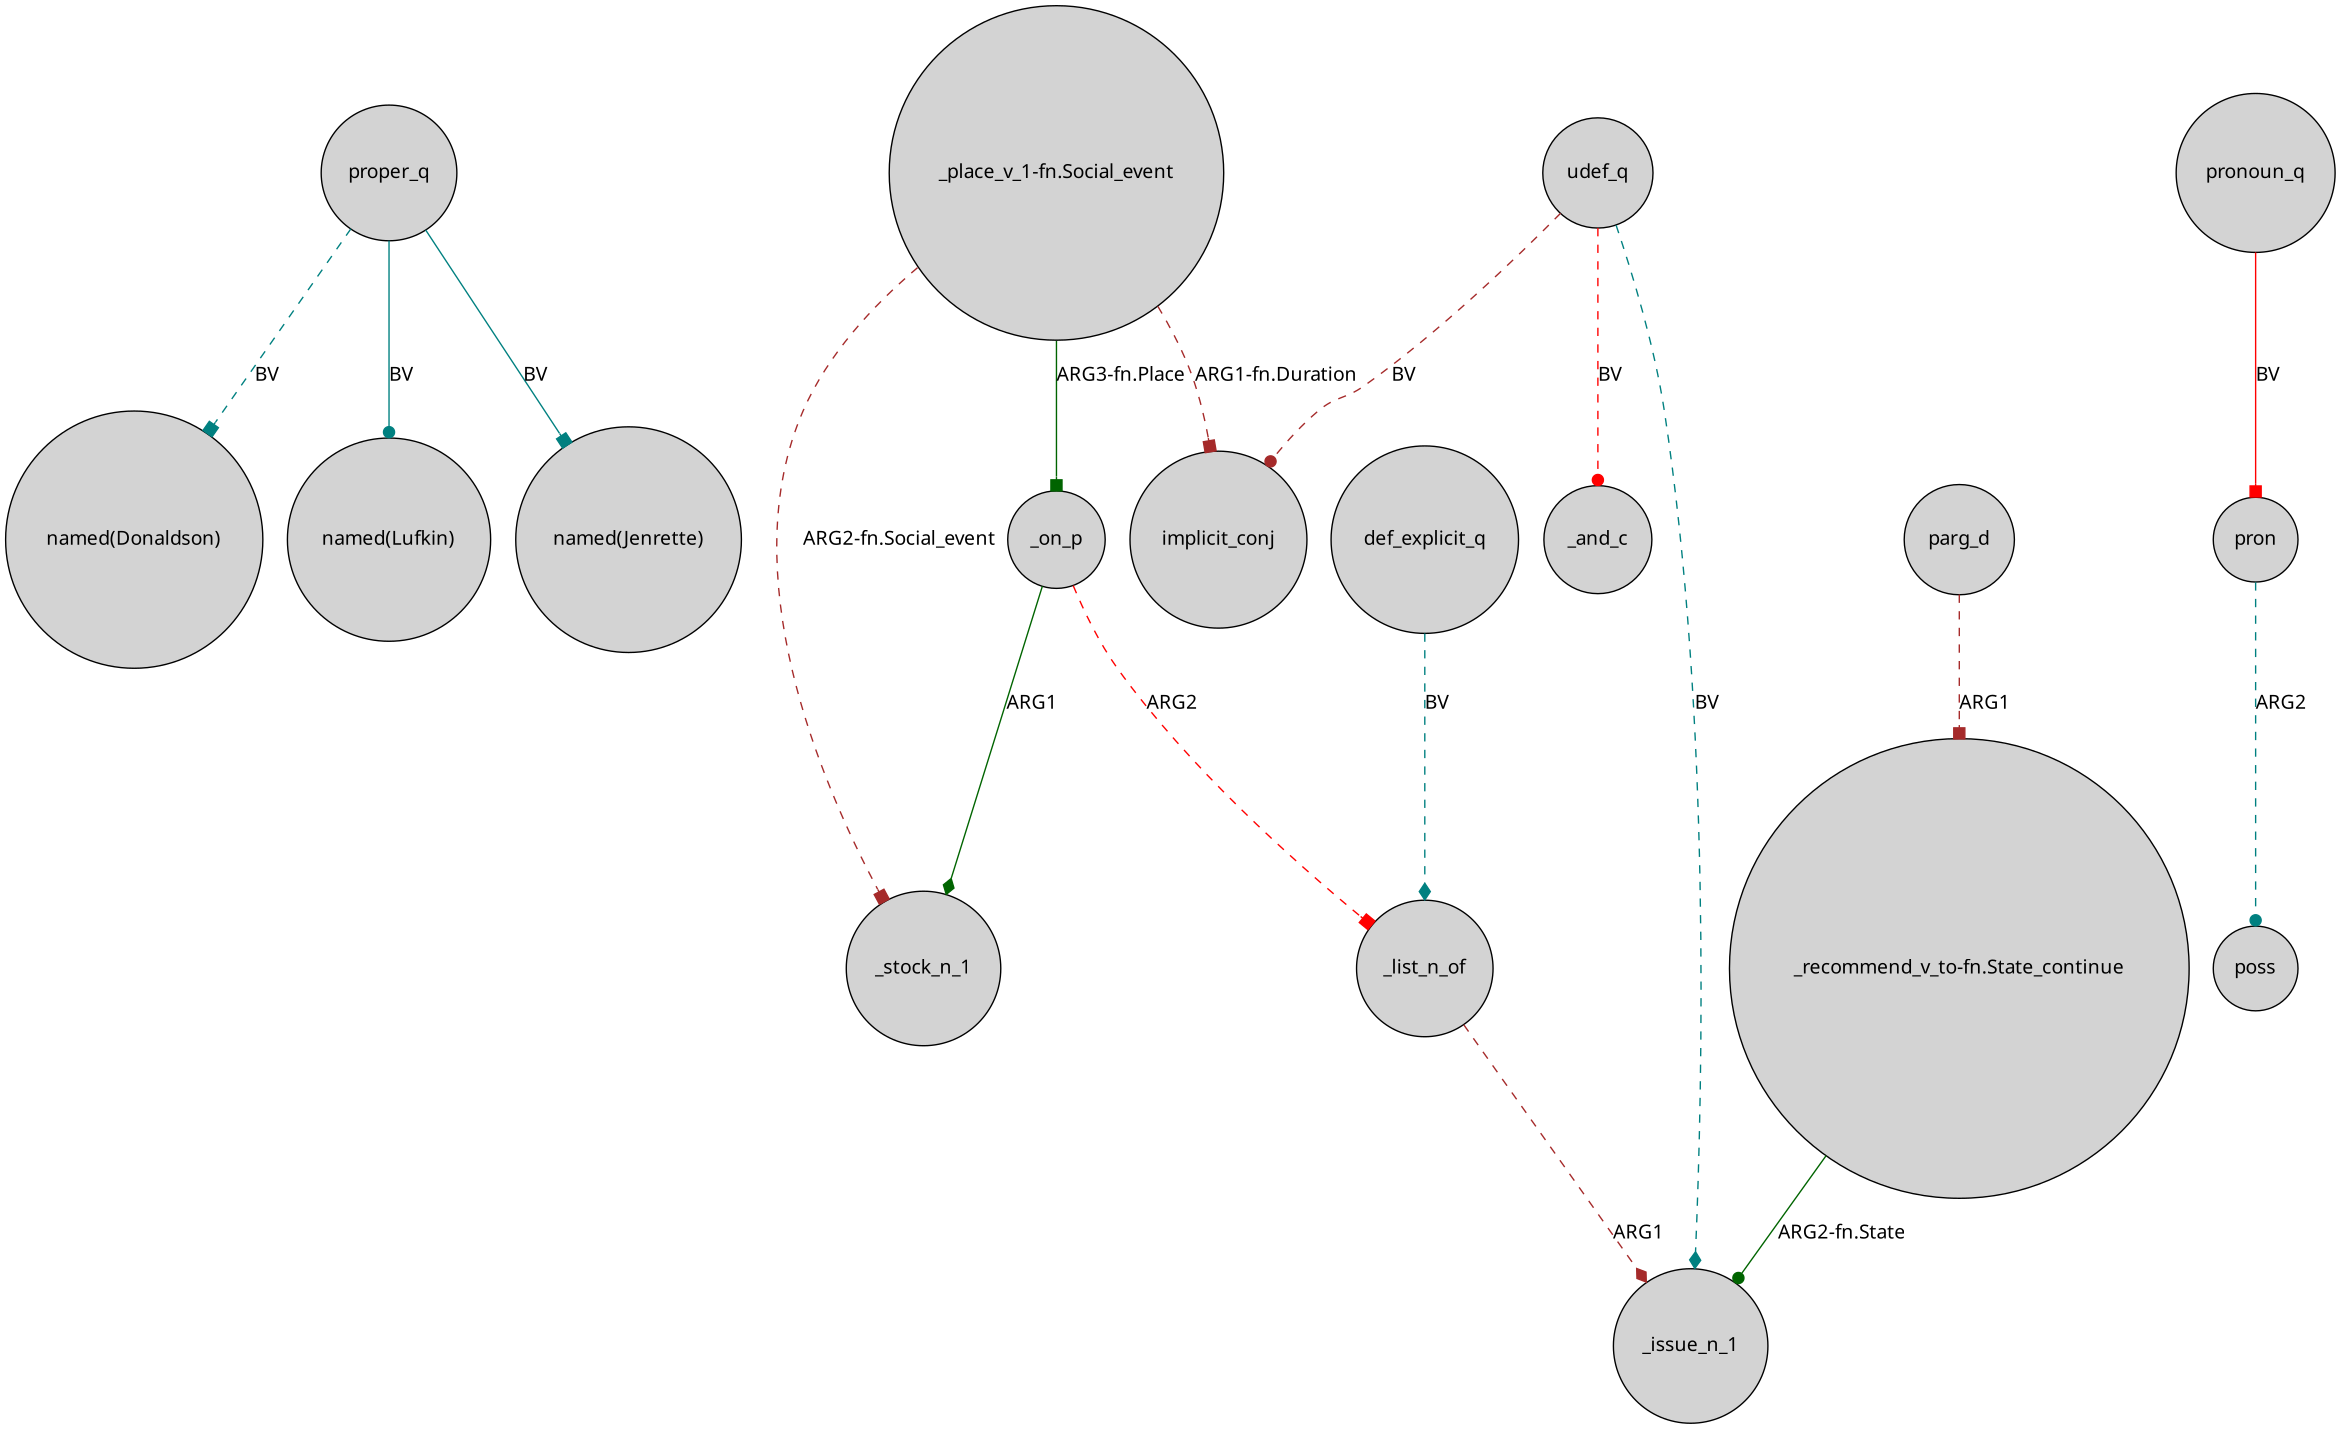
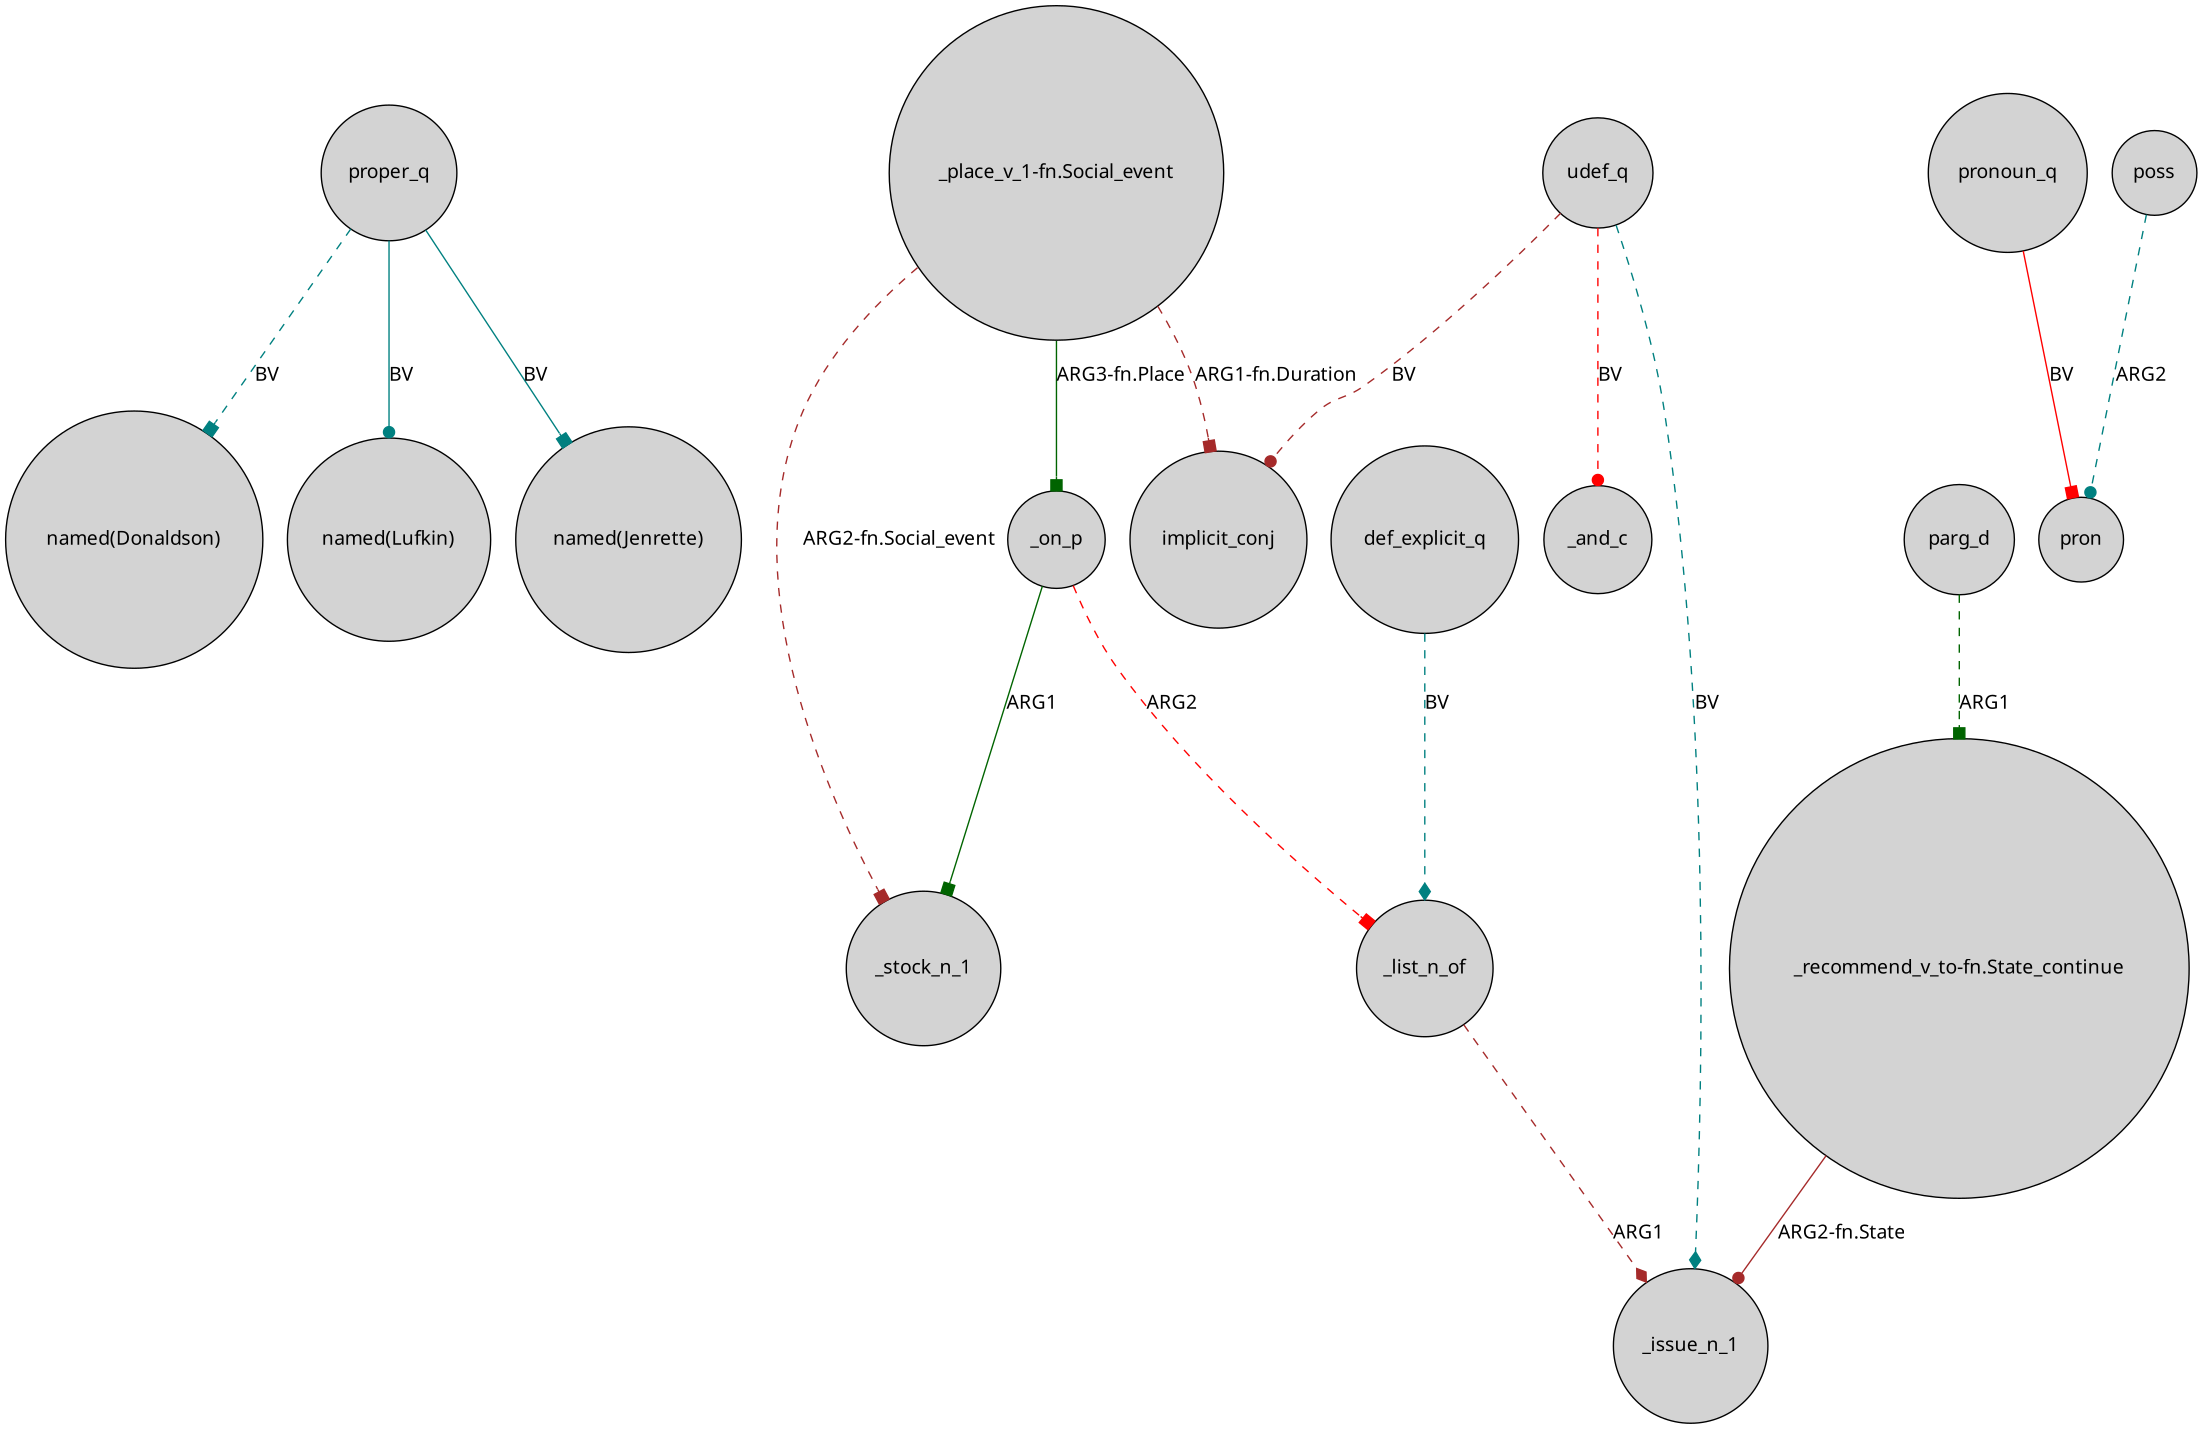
edge "parg_d" -> "_recommend_v_to-fn.State_continue": color brown -> darkgreen
edge "_on_p" -> "_stock_n_1": arrowhead diamond -> box
edge "pron" -> "poss": reversed
edge "_recommend_v_to-fn.State_continue" -> "_issue_n_1": color darkgreen -> brown
